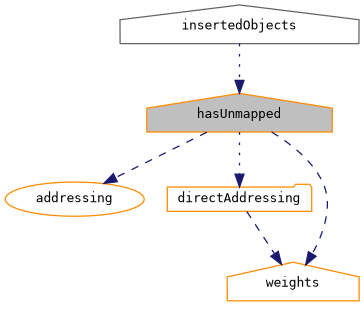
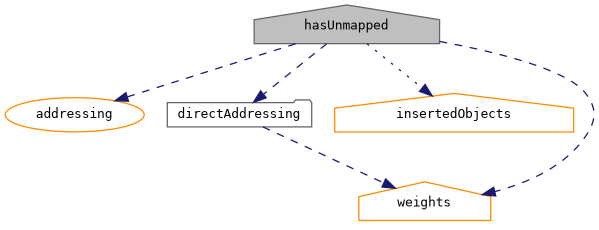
node "insertedObjects": color gray40 -> darkorange
edge "insertedObjects" -> "hasUnmapped": reversed
node "hasUnmapped": color darkorange -> gray40
edge "hasUnmapped" -> "directAddressing": style dotted -> dashed
node "directAddressing": color darkorange -> gray40
